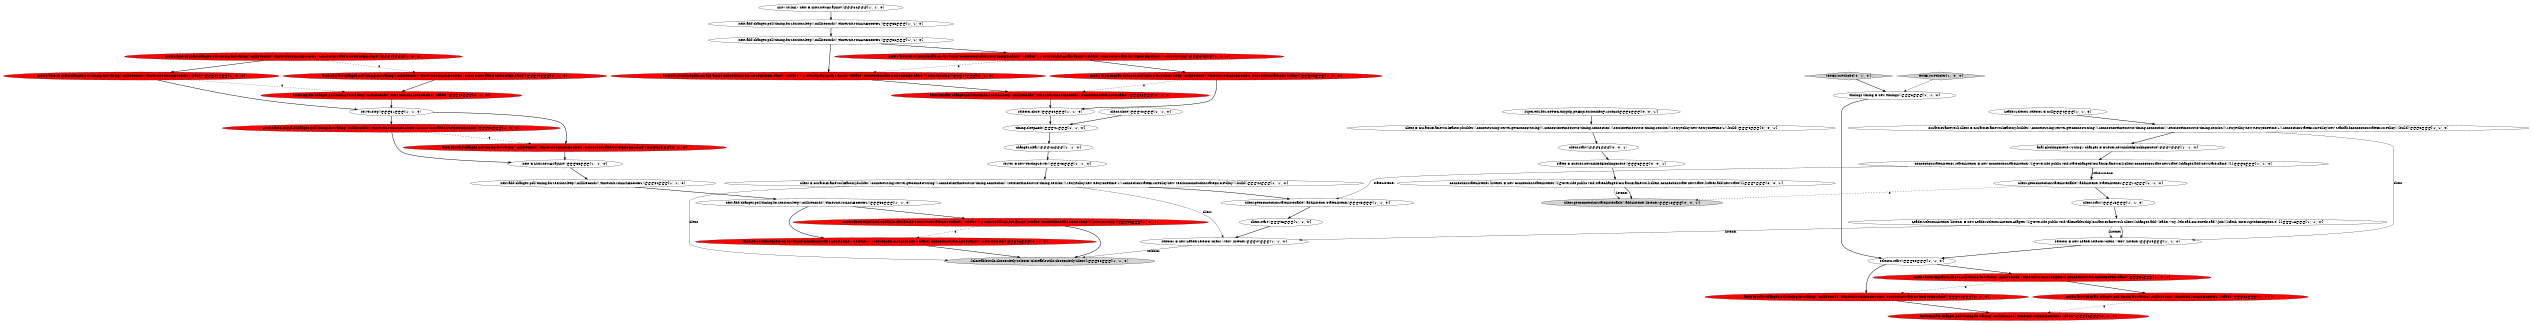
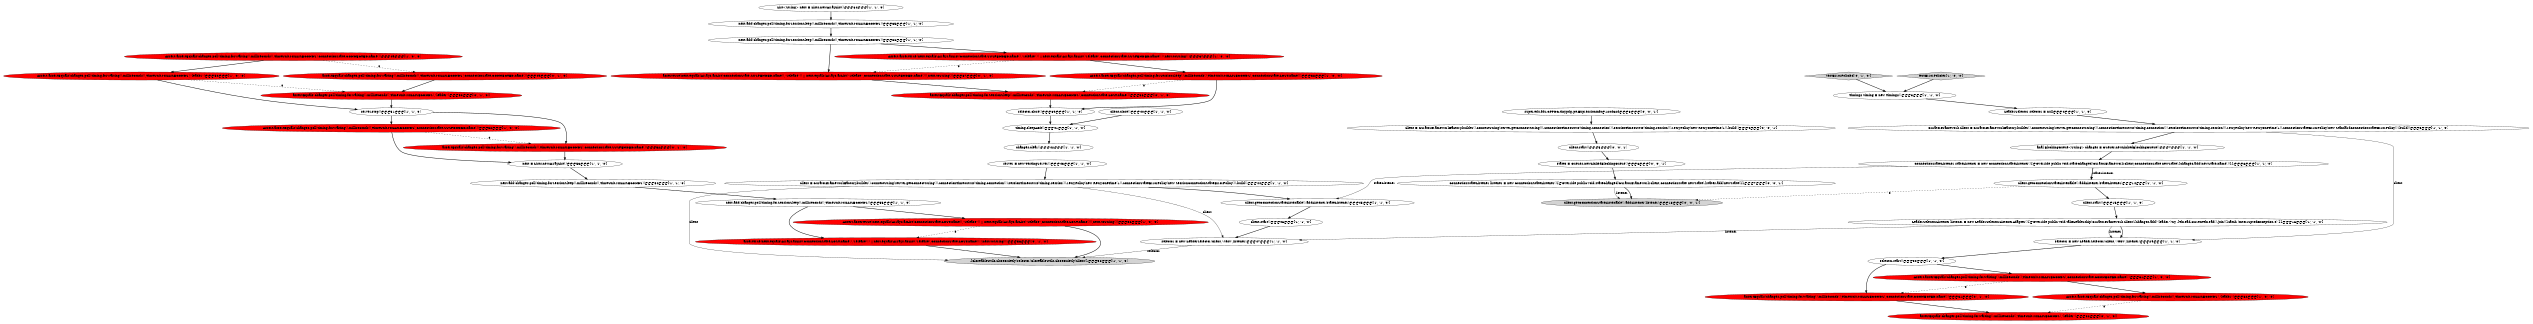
edge "testErrorPolicies['1', '0', '0']" -> "Timing2 timing = new Timing2()@@@3@@@['1', '1', '0']": style solid -> bold
edge "changes.clear()@@@42@@@['1', '1', '0']" -> "server = new TestingServer()@@@43@@@['1', '1', '0']": removed
edge "Timing2 timing = new Timing2()@@@3@@@['1', '1', '0']" -> "selector.start()@@@30@@@['1', '1', '0']": now "Timing2 timing = new Timing2()@@@3@@@['1', '1', '0']" -> "LeaderSelector selector = null@@@4@@@['1', '1', '0']"
